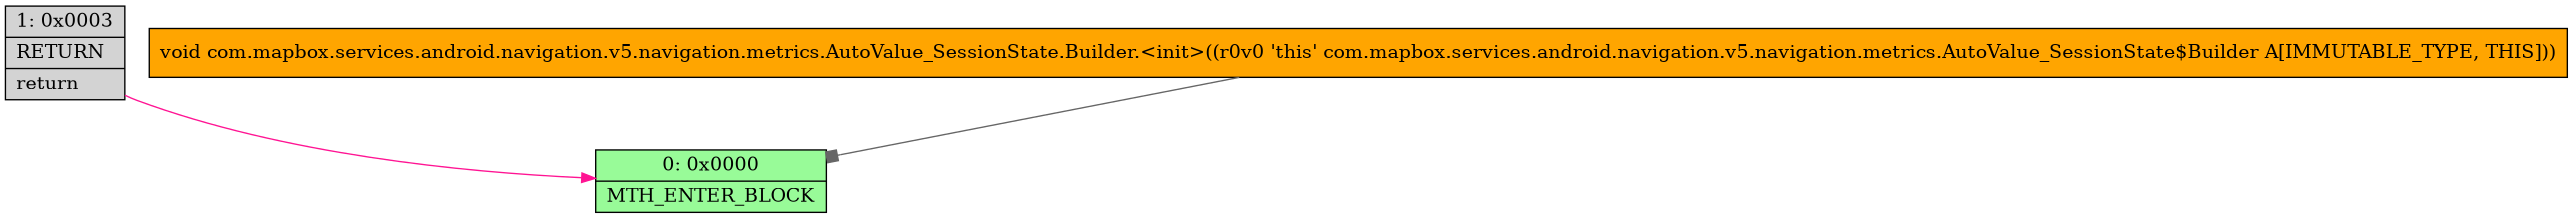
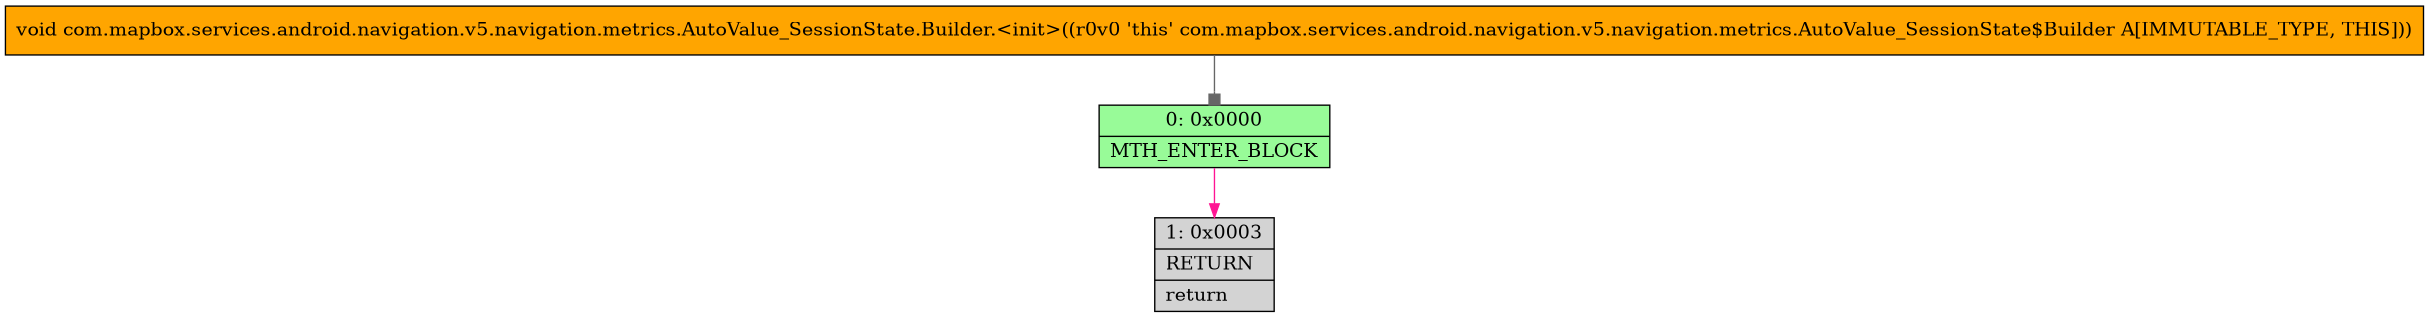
edge "1: 0x0003" -> "0: 0x0000": reversed
